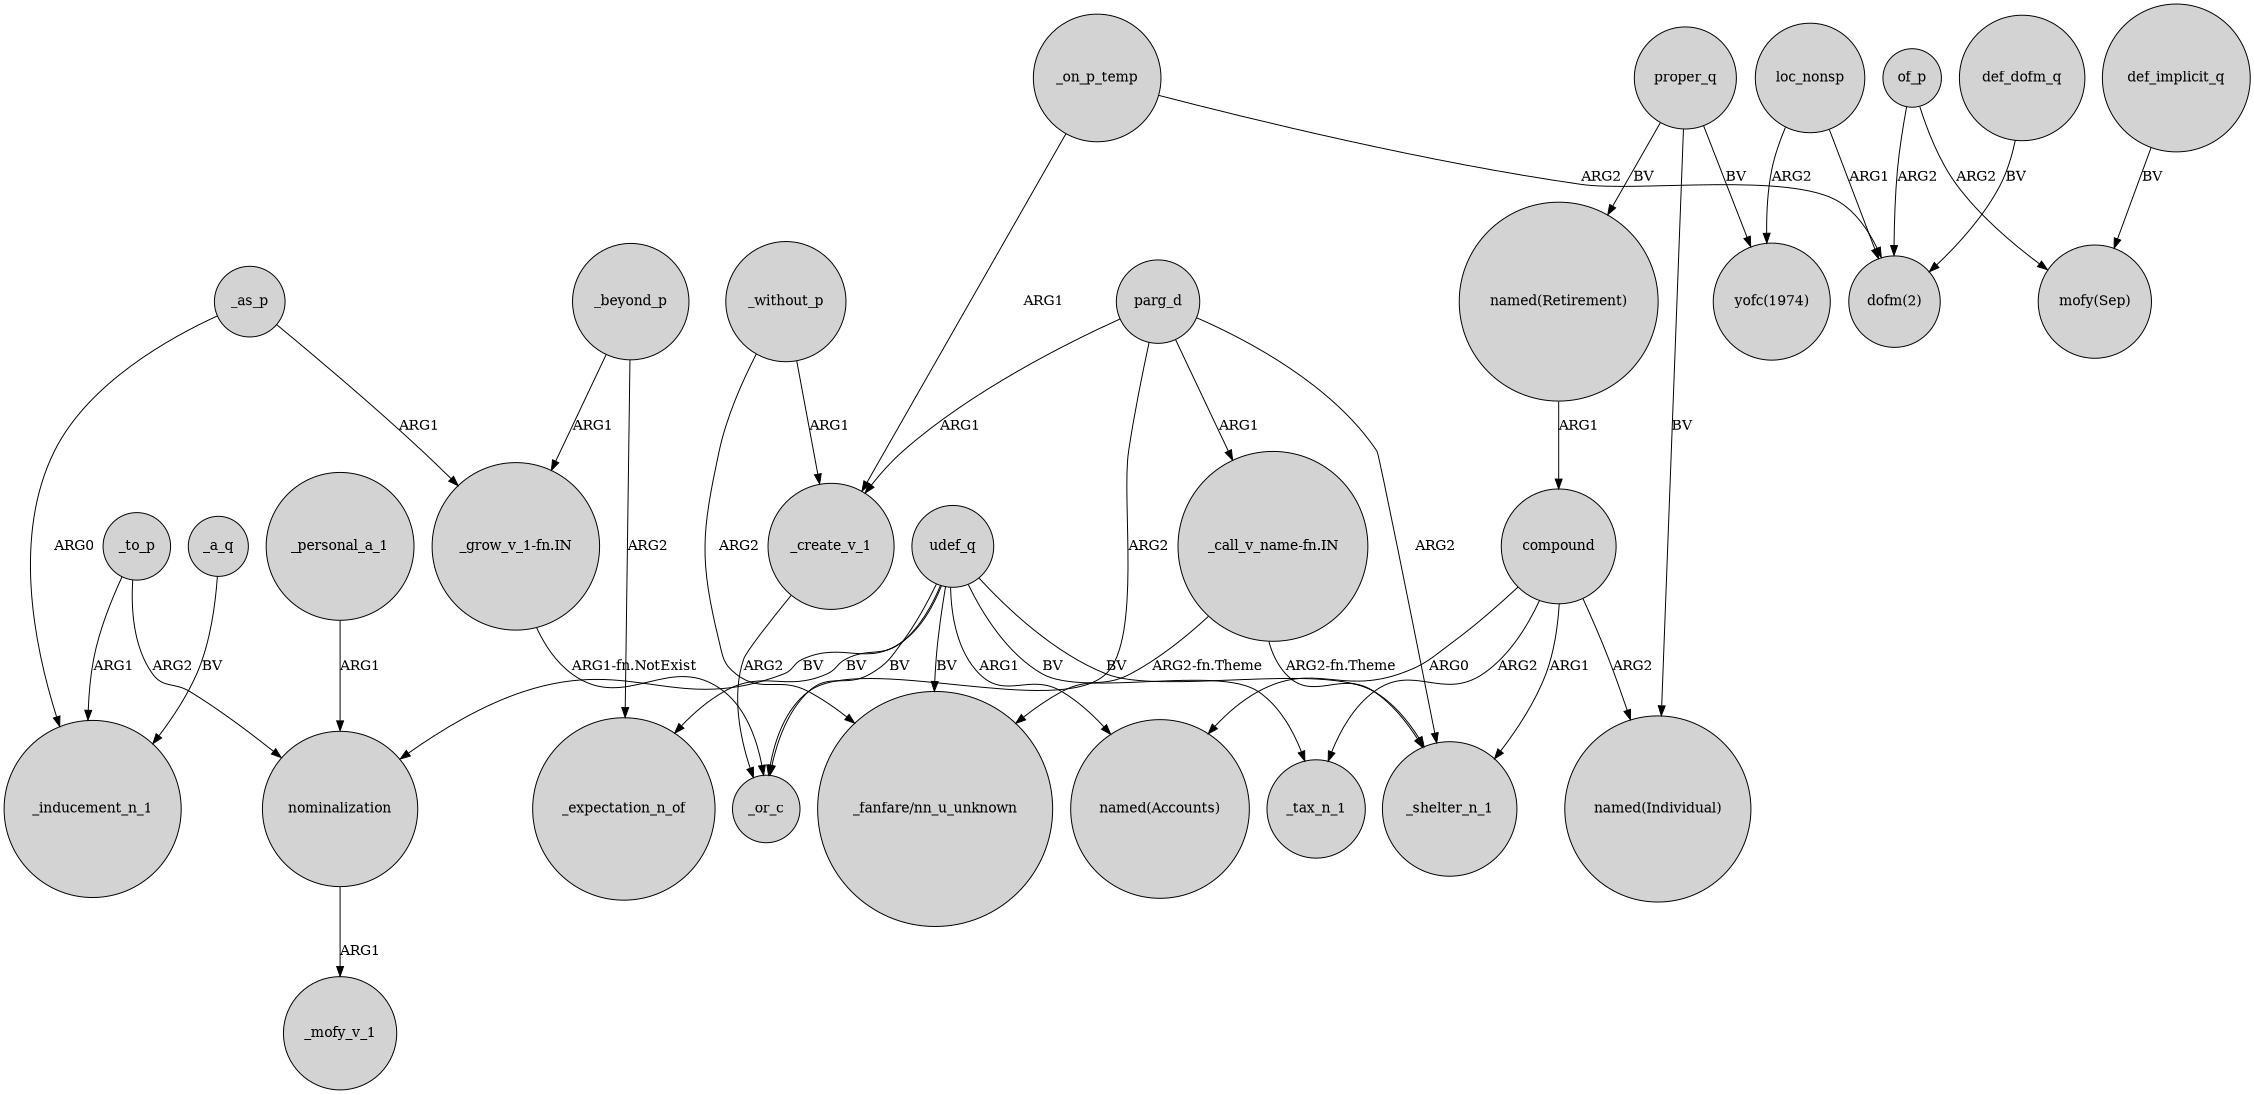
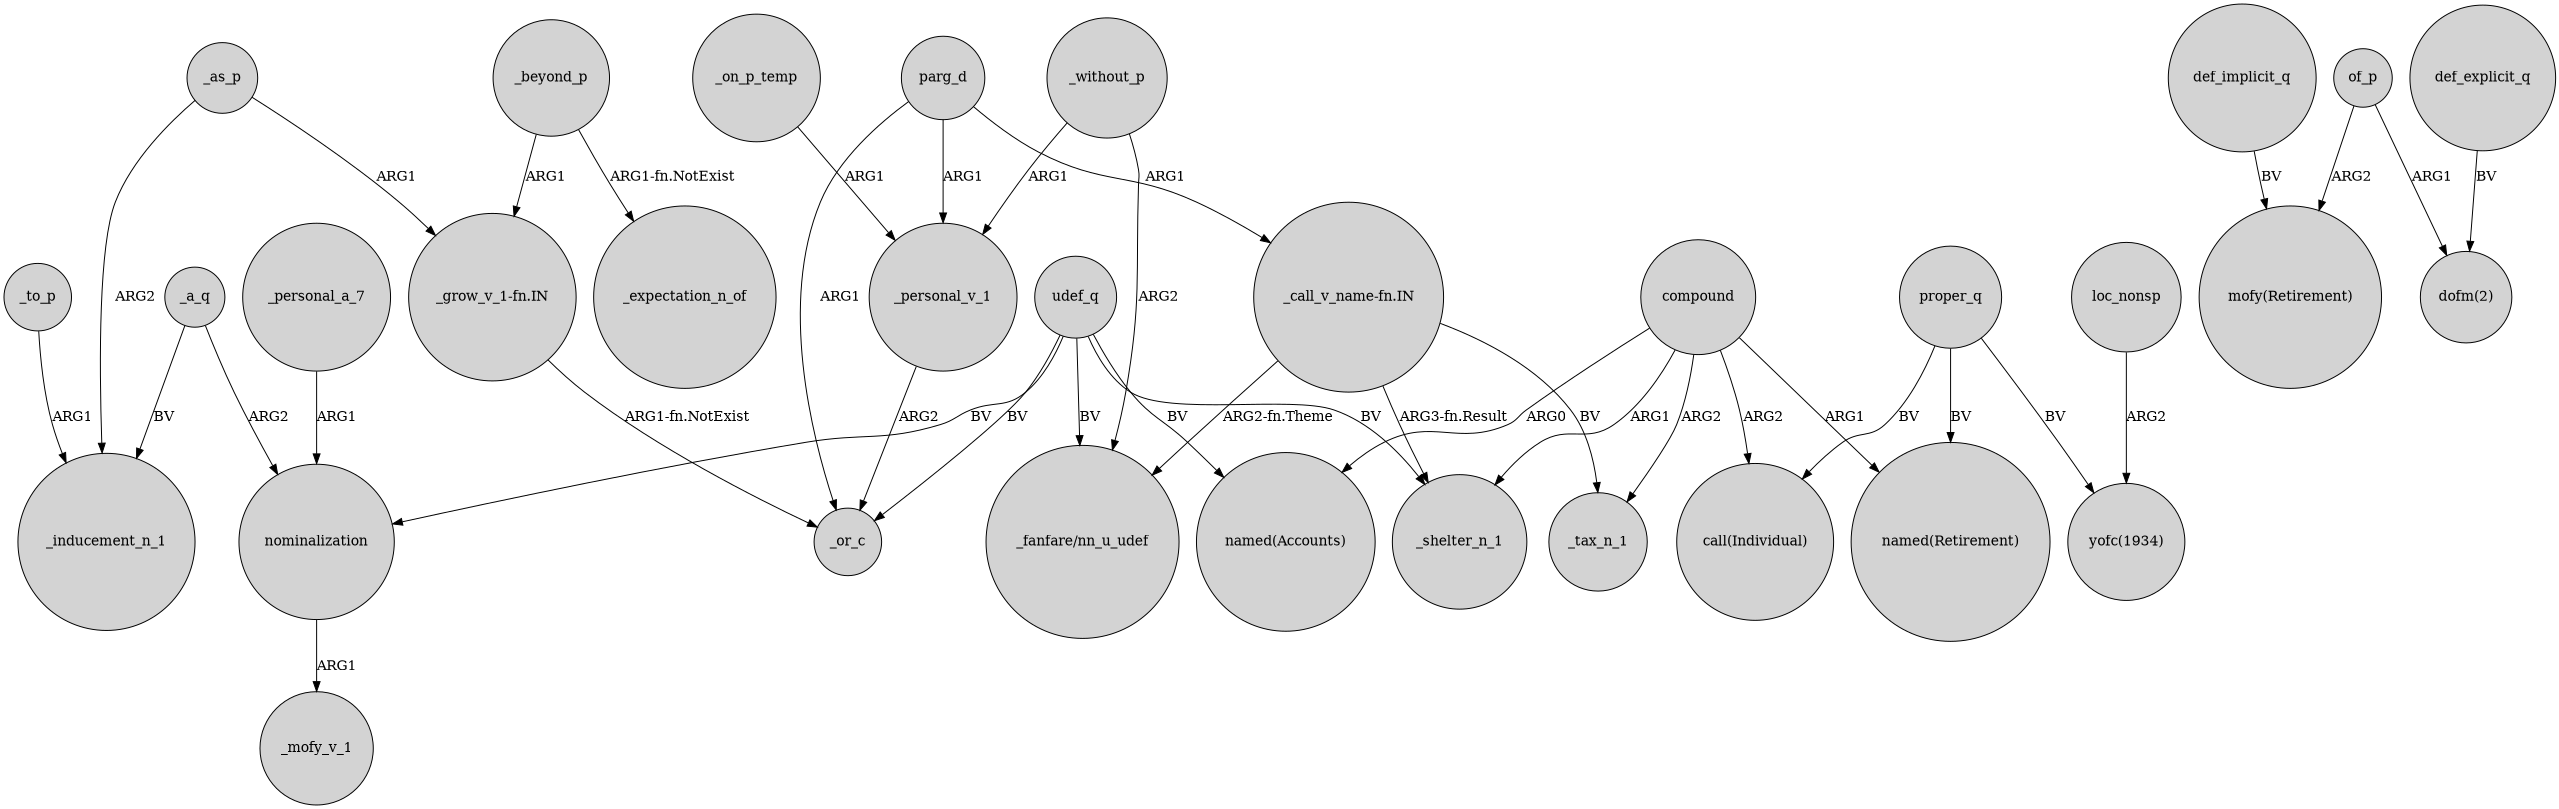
node "def_dofm_q": label "def_dofm_q" -> "def_explicit_q"
edge "_on_p_temp" -> "dofm(2)": removed, label "ARG2"
edge "of_p" -> "dofm(2)": label "ARG2" -> "ARG1"
edge "loc_nonsp" -> "dofm(2)": removed, label "ARG1"
node "yofc(1974)": label "yofc(1974)" -> "yofc(1934)"
node "mofy(Sep)": label "mofy(Sep)" -> "mofy(Retirement)"
edge "named(Retirement)" -> "compound": reversed
edge "parg_d" -> "_shelter_n_1": removed, label "ARG2"
edge "_as_p" -> "_inducement_n_1": label "ARG0" -> "ARG2"
node "_personal_a_1": label "_personal_a_1" -> "_personal_a_7"
edge "_beyond_p" -> "_expectation_n_of": label "ARG2" -> "ARG1-fn.NotExist"
node "_create_v_1": label "_create_v_1" -> "_personal_v_1"
edge "parg_d" -> "_or_c": label "ARG2" -> "ARG1"
edge "udef_q" -> "named(Accounts)": label "ARG1" -> "BV"
edge "_call_v_name-fn.IN" -> "_shelter_n_1": label "ARG2-fn.Theme" -> "ARG3-fn.Result"
edge "udef_q" -> "_expectation_n_of": removed, label "BV"
edge "udef_q" -> "_tax_n_1": now "_call_v_name-fn.IN" -> "_tax_n_1"
edge "_to_p" -> "nominalization": now "_a_q" -> "nominalization"
node "_fanfare/nn_u_unknown": label "_fanfare/nn_u_unknown" -> "_fanfare/nn_u_udef"
node "named(Individual)": label "named(Individual)" -> "call(Individual)"
